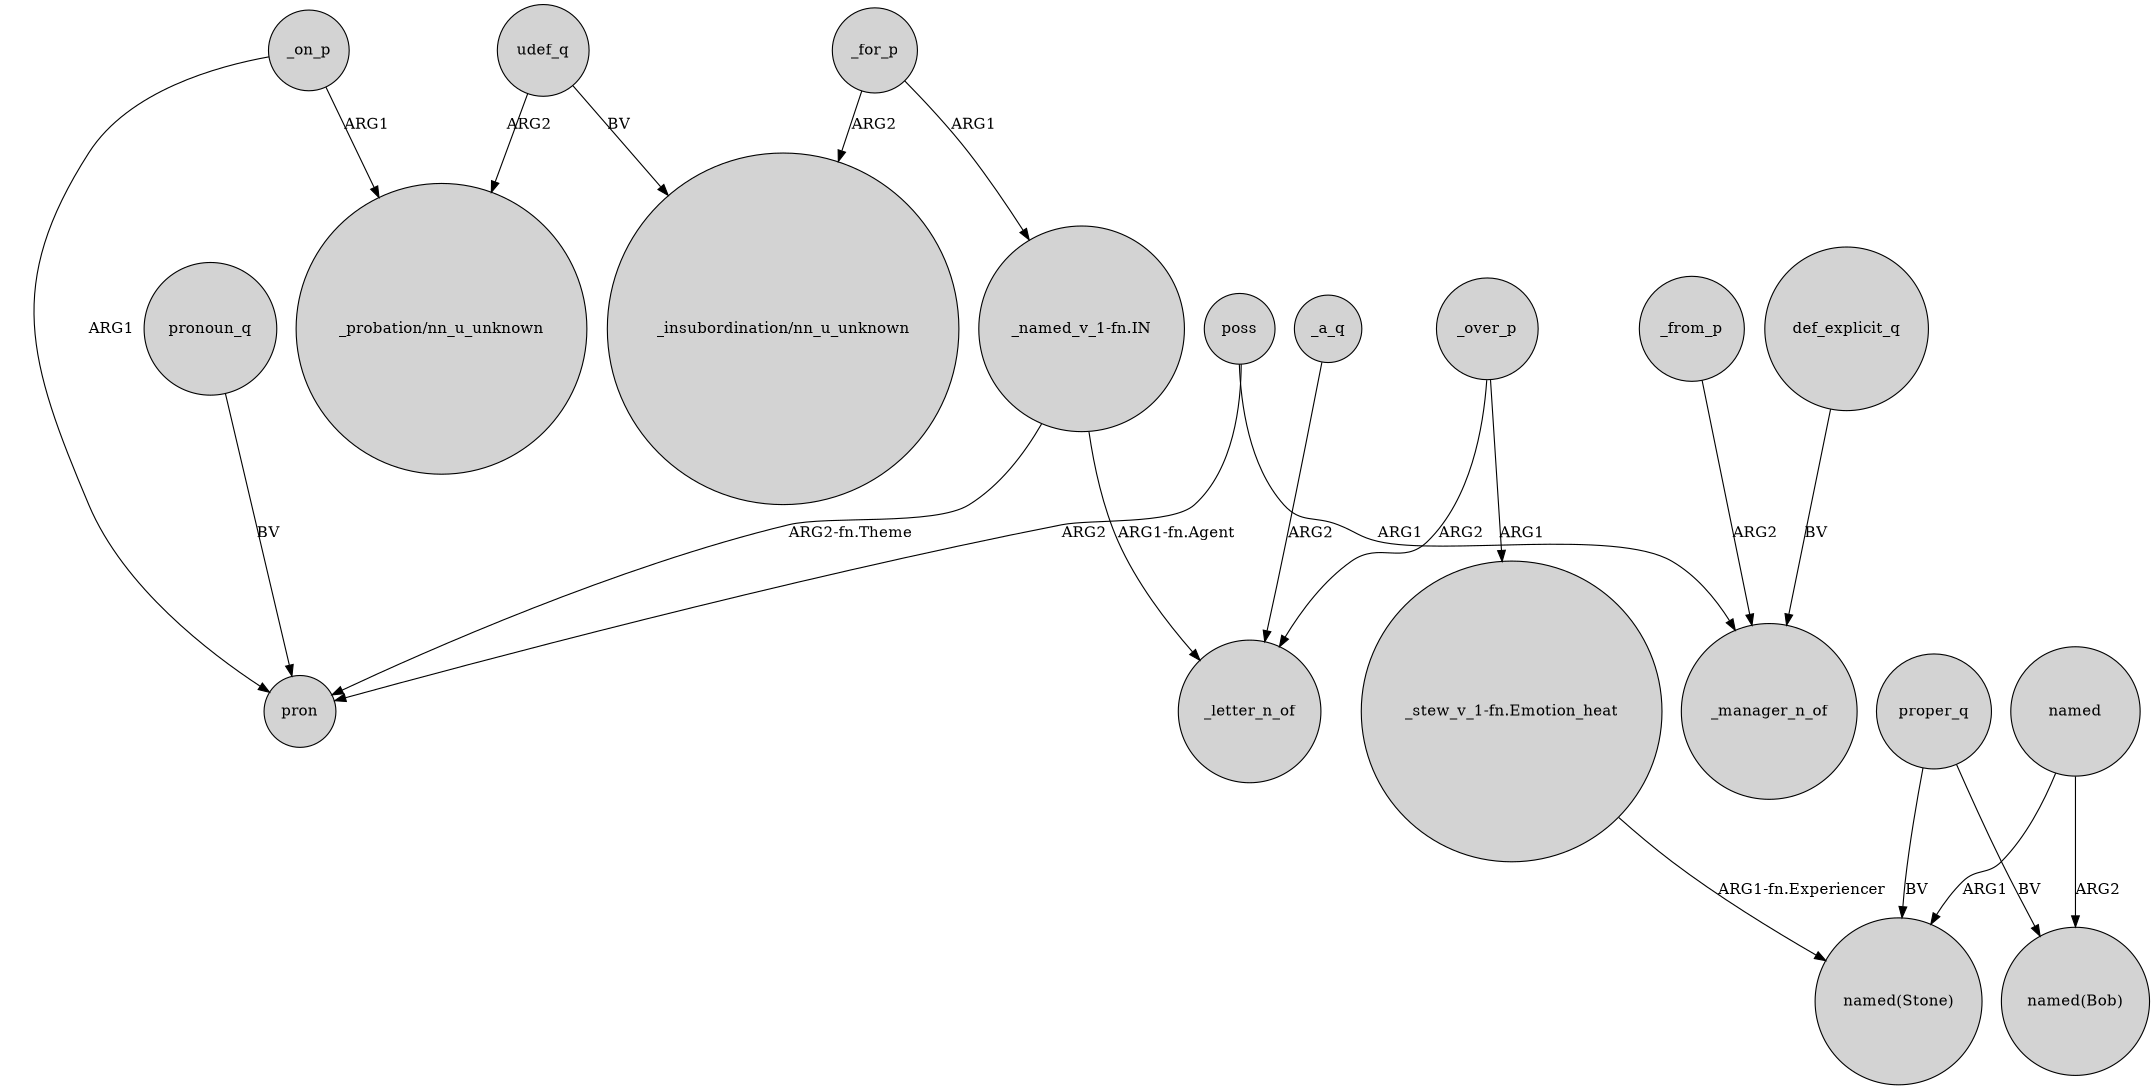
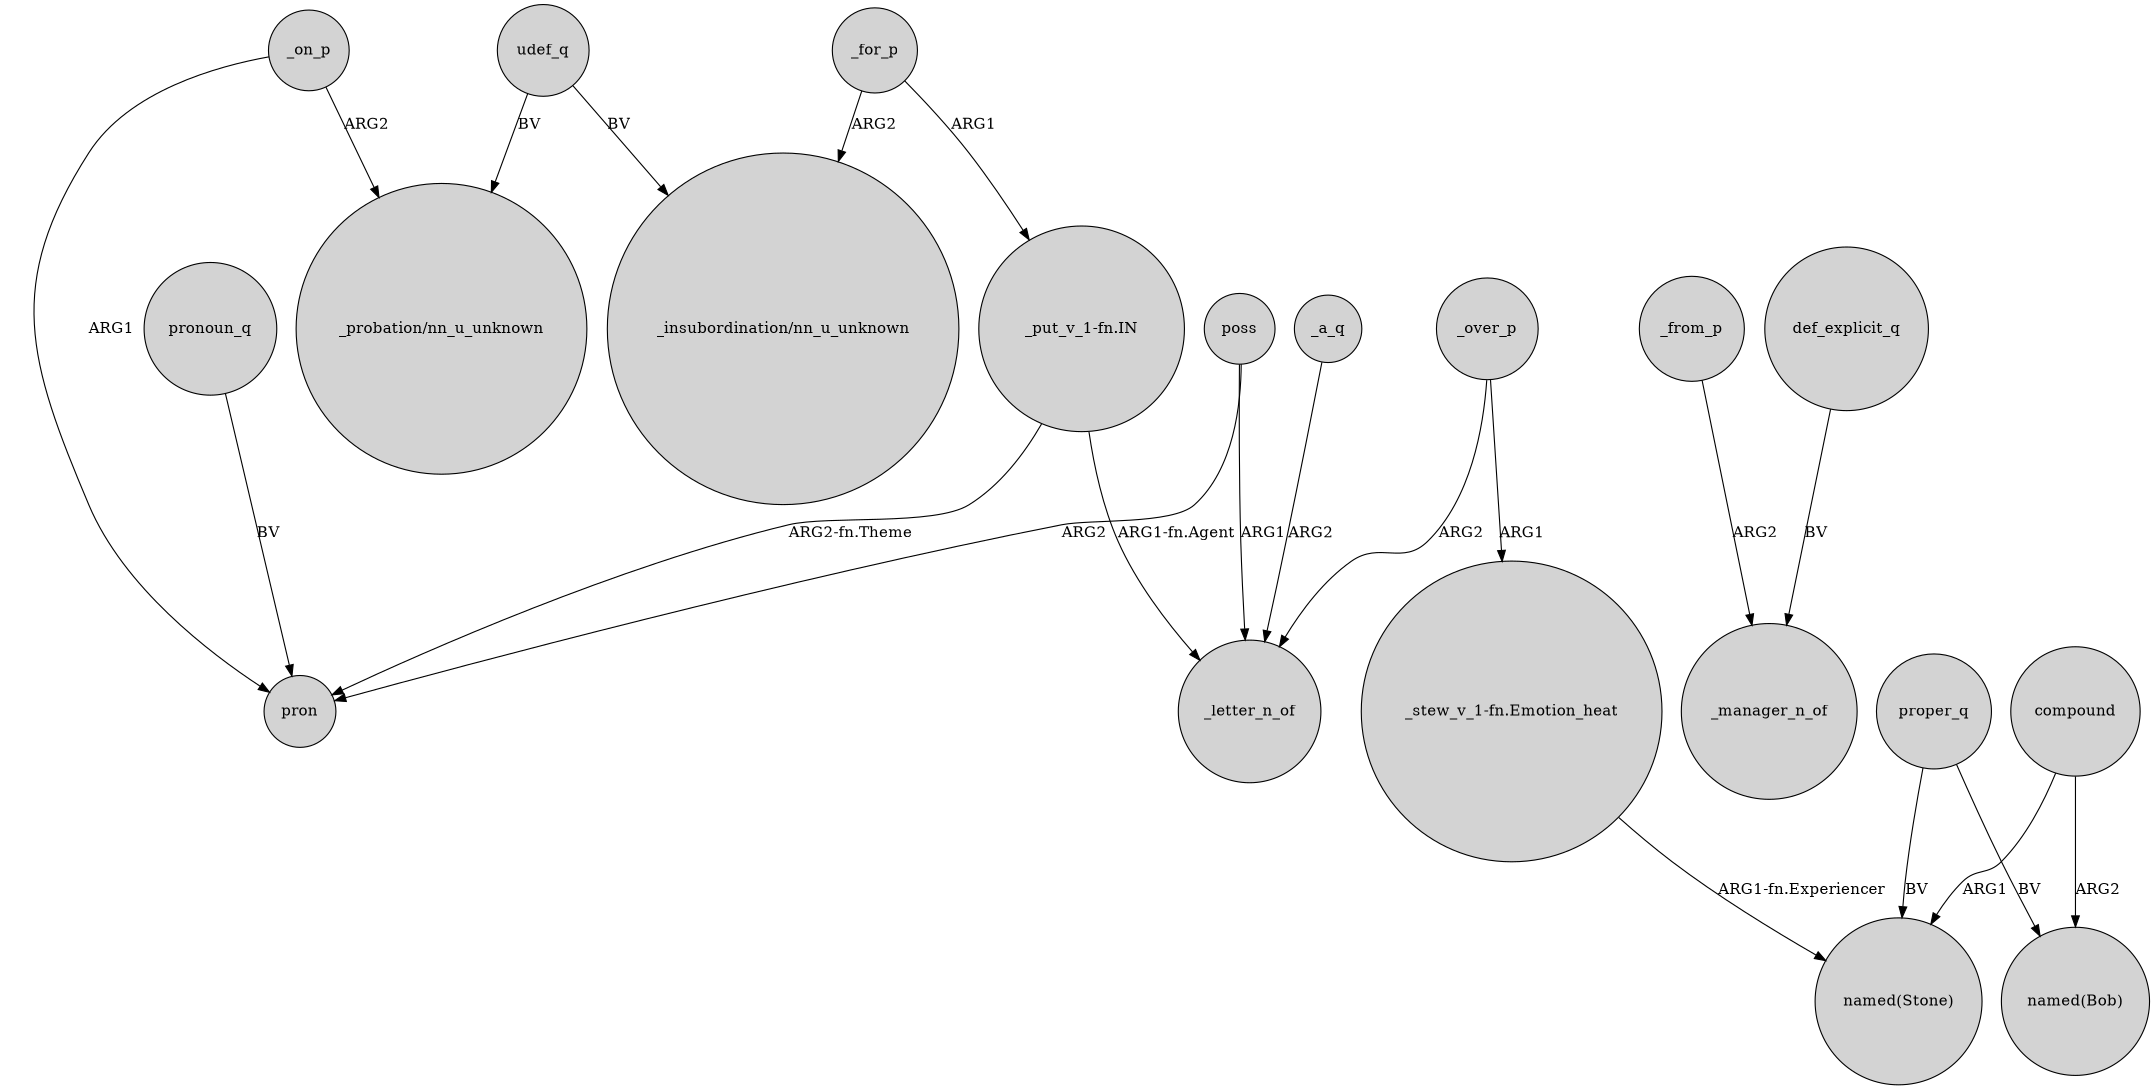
edge "_on_p" -> "_probation/nn_u_unknown": label "ARG1" -> "ARG2"
edge "udef_q" -> "_probation/nn_u_unknown": label "ARG2" -> "BV"
node "_named_v_1-fn.IN": label "_named_v_1-fn.IN" -> "_put_v_1-fn.IN"
edge "poss" -> "_manager_n_of": now "poss" -> "_letter_n_of"
node "named": label "named" -> "compound"
